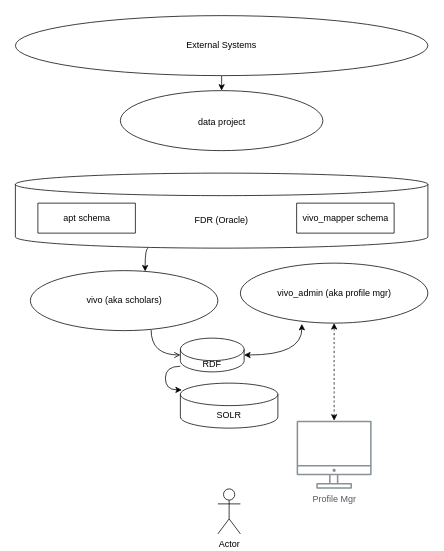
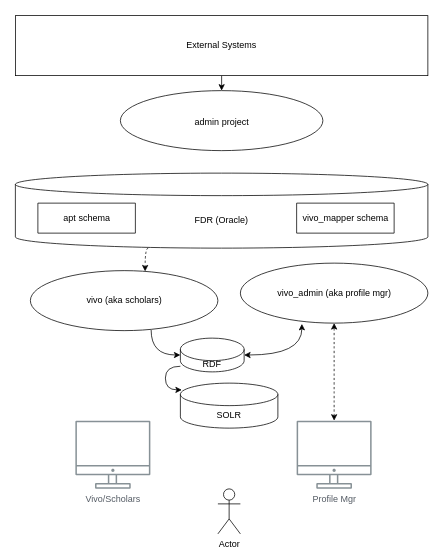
node "External Systems": shape ellipse -> rectangle
node "data project": label "data project" -> "admin project"
edge "FDR (Oracle)" -> "vivo (aka scholars)": style solid -> dashed
edge "vivo (aka scholars)" -> "RDF": arrowhead open -> classic
node "Vivo/Scholars": added
